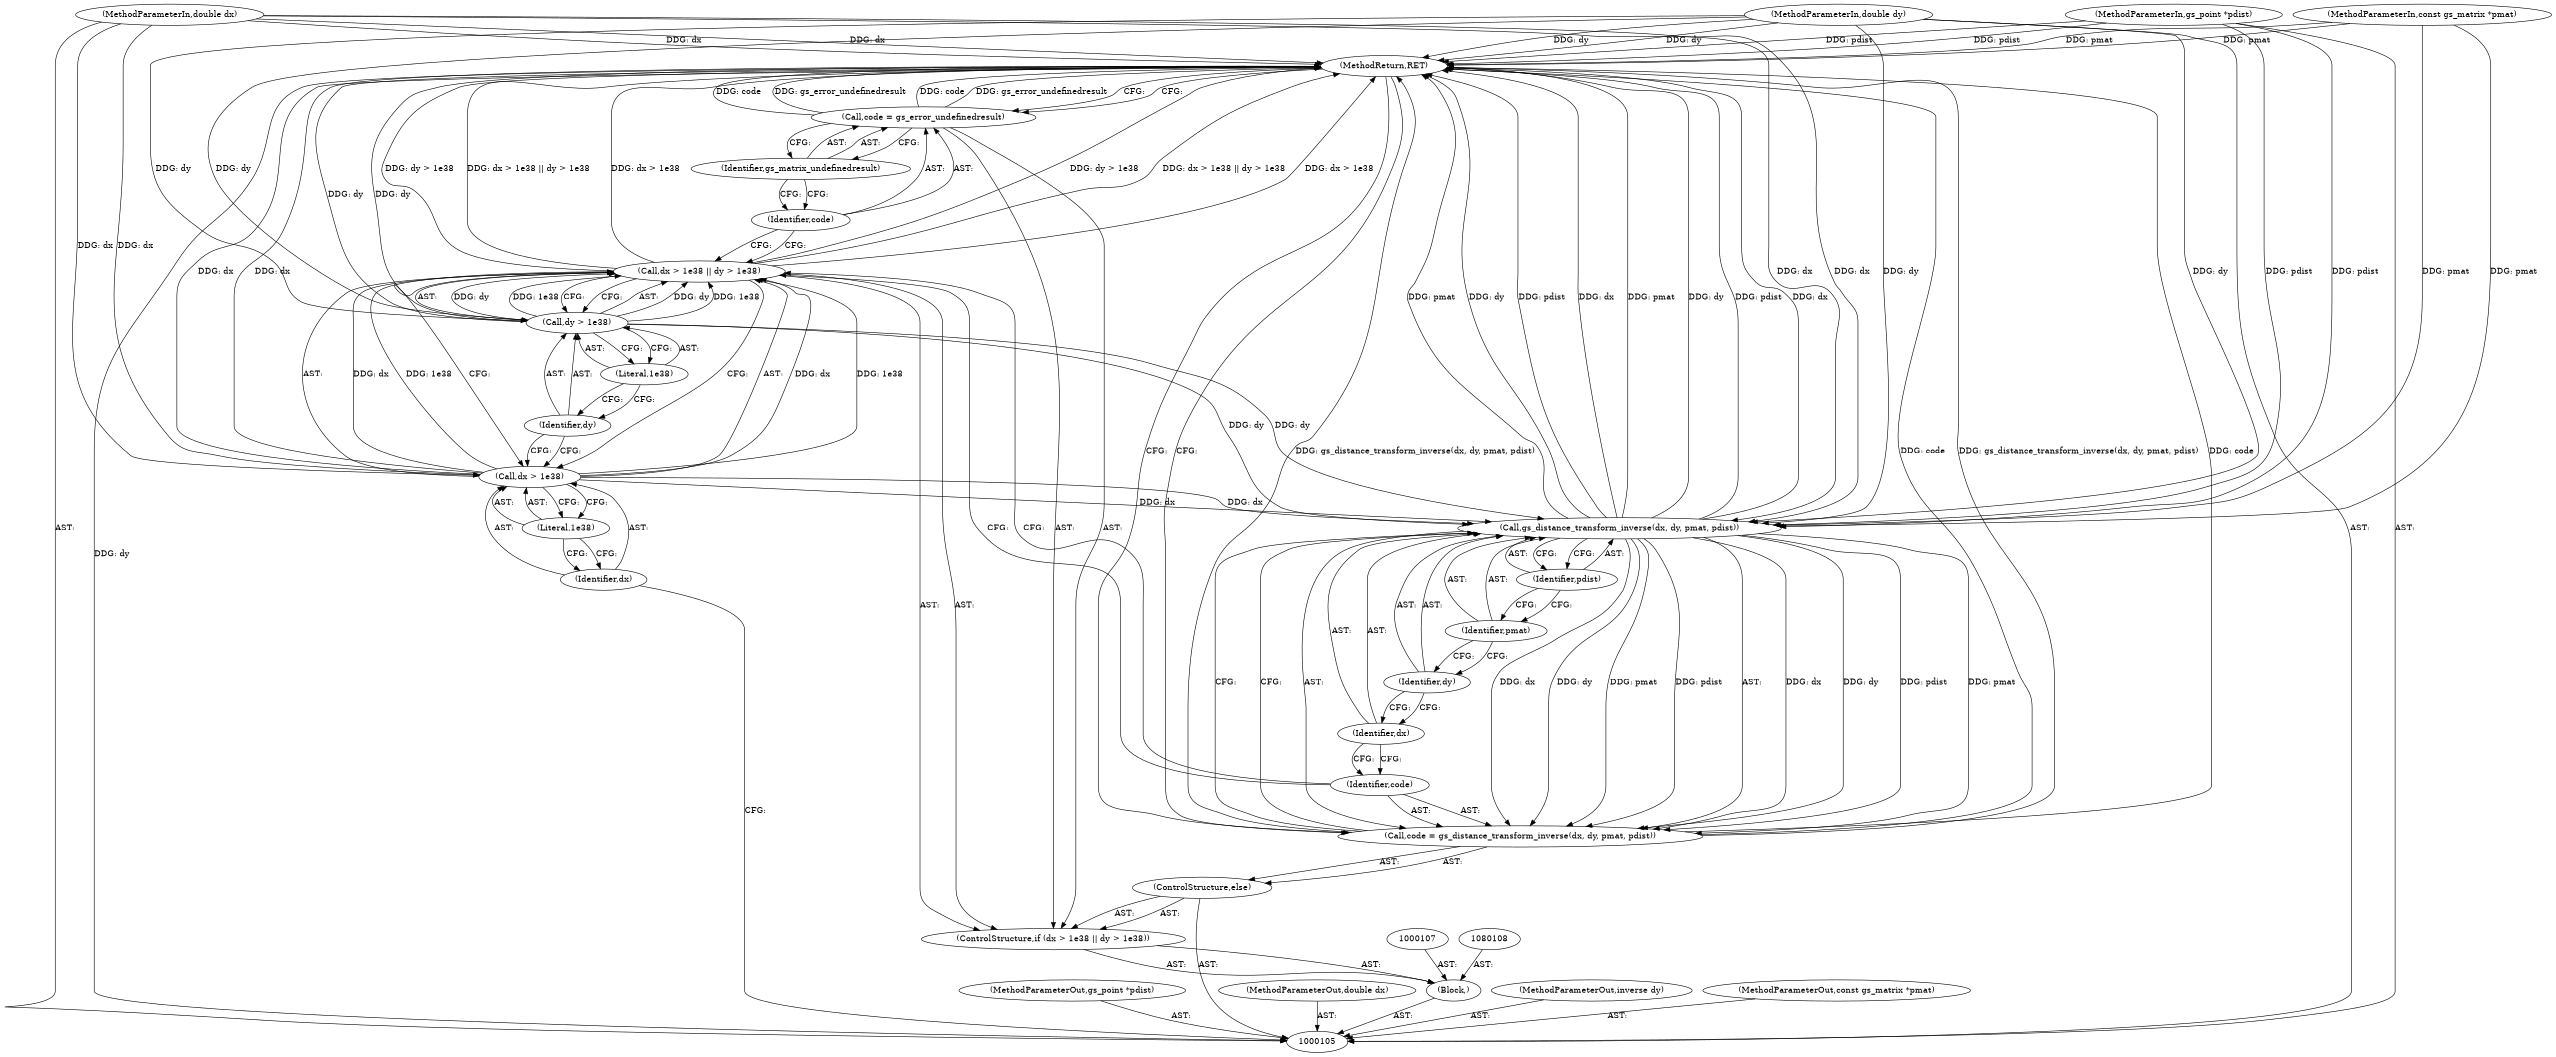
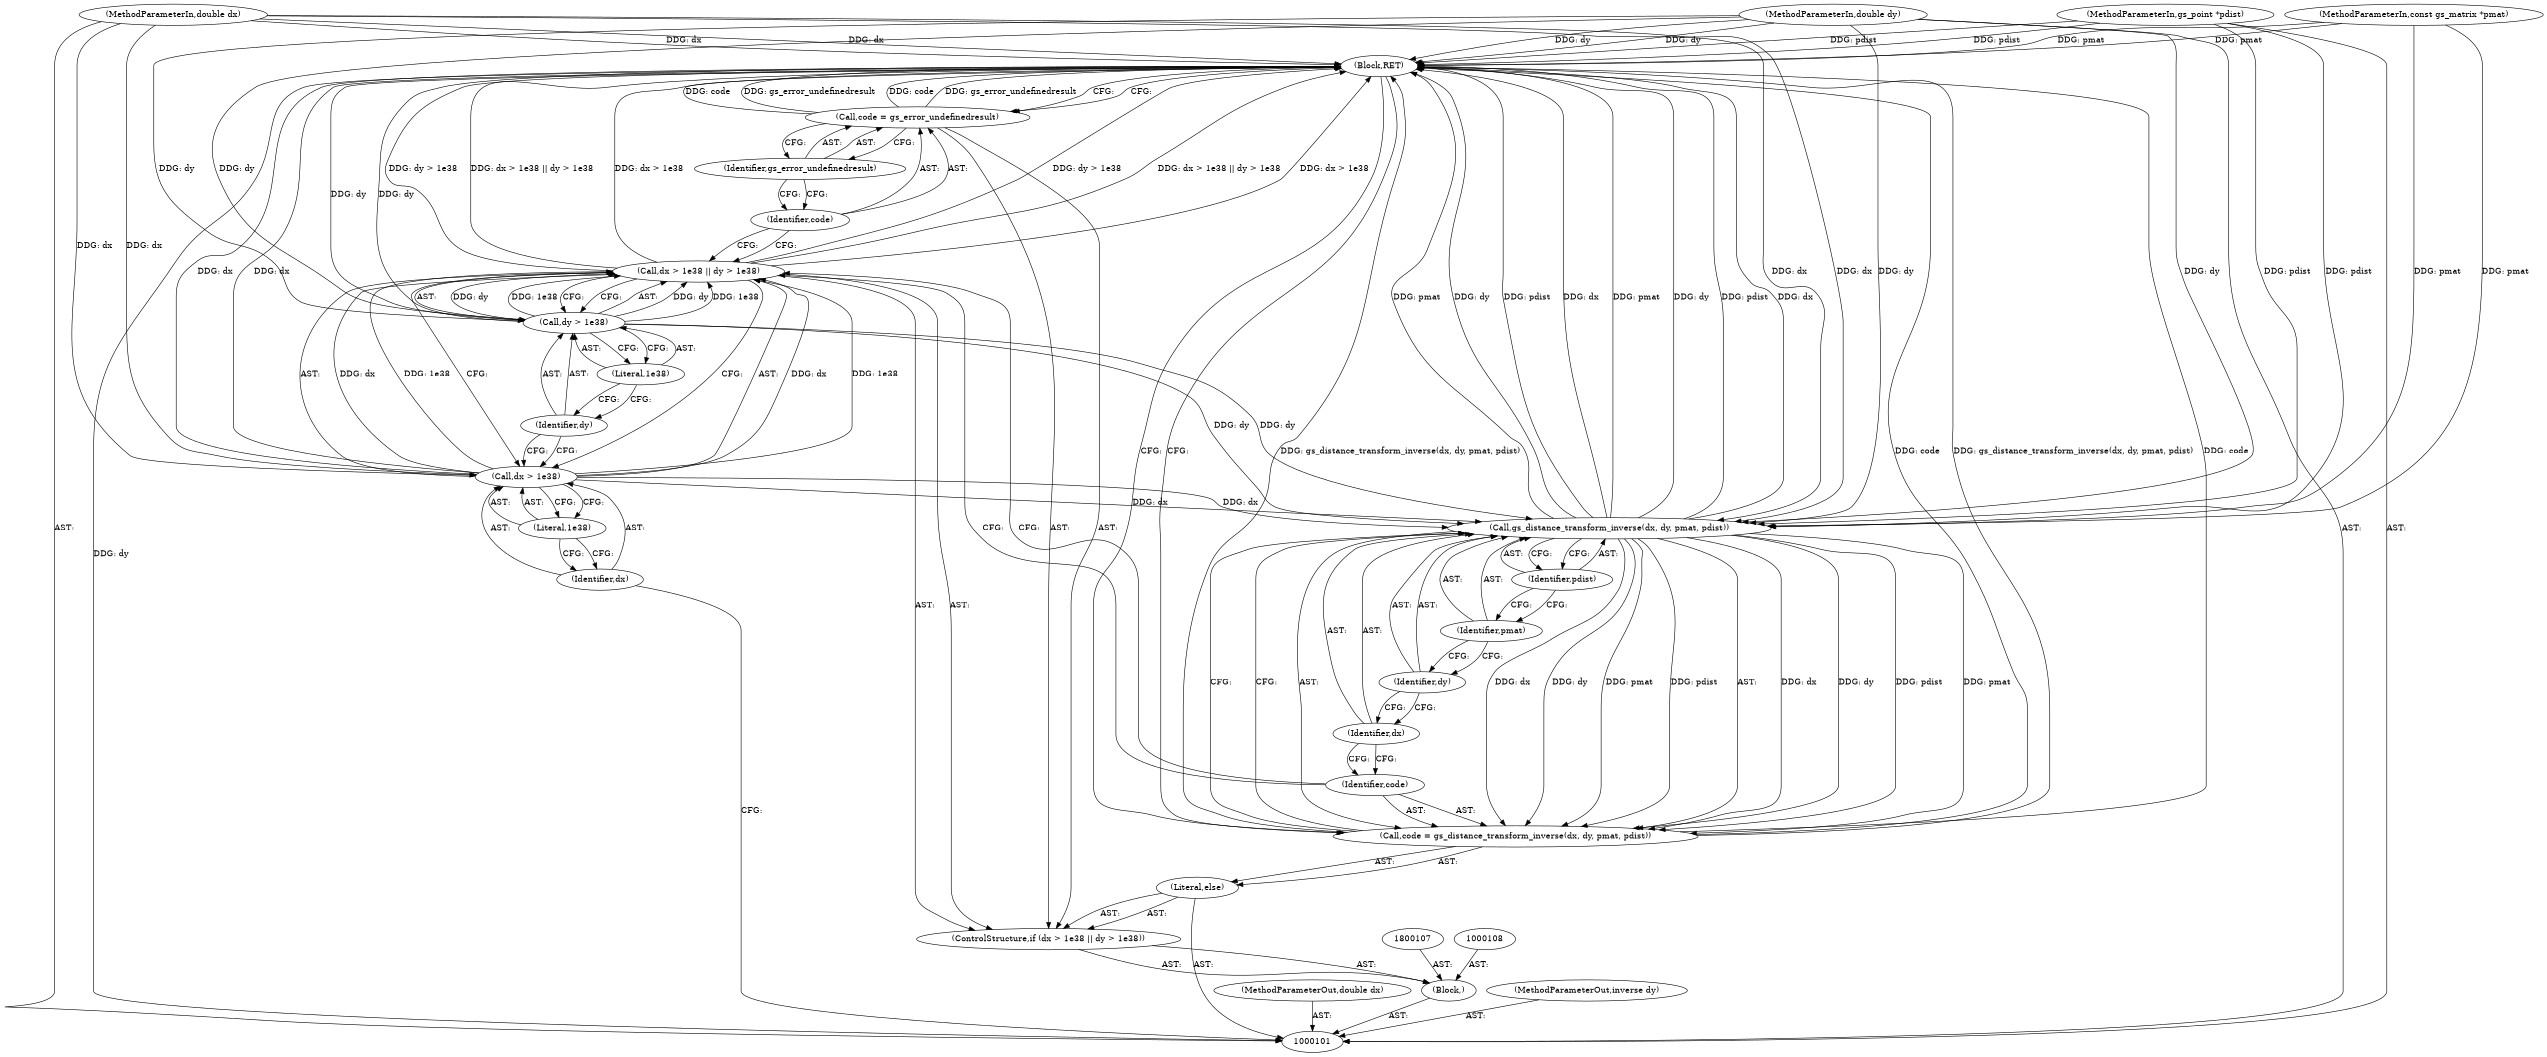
node "(MethodReturn,RET)": label "(MethodReturn,RET)" -> "(Block,RET)"
node "(Identifier,gs_matrix_undefinedresult)": label "(Identifier,gs_matrix_undefinedresult)" -> "(Identifier,gs_error_undefinedresult)"
node "(ControlStructure,else)": label "(ControlStructure,else)" -> "(Literal,else)"
node "1000107": label "1000107" -> "1800107"
node "1080108": label "1080108" -> "1000108"
node "(MethodParameterOut,gs_point *pdist)": removed
node "(MethodParameterOut,const gs_matrix *pmat)": removed
node "1000105": label "1000105" -> "1000101"
